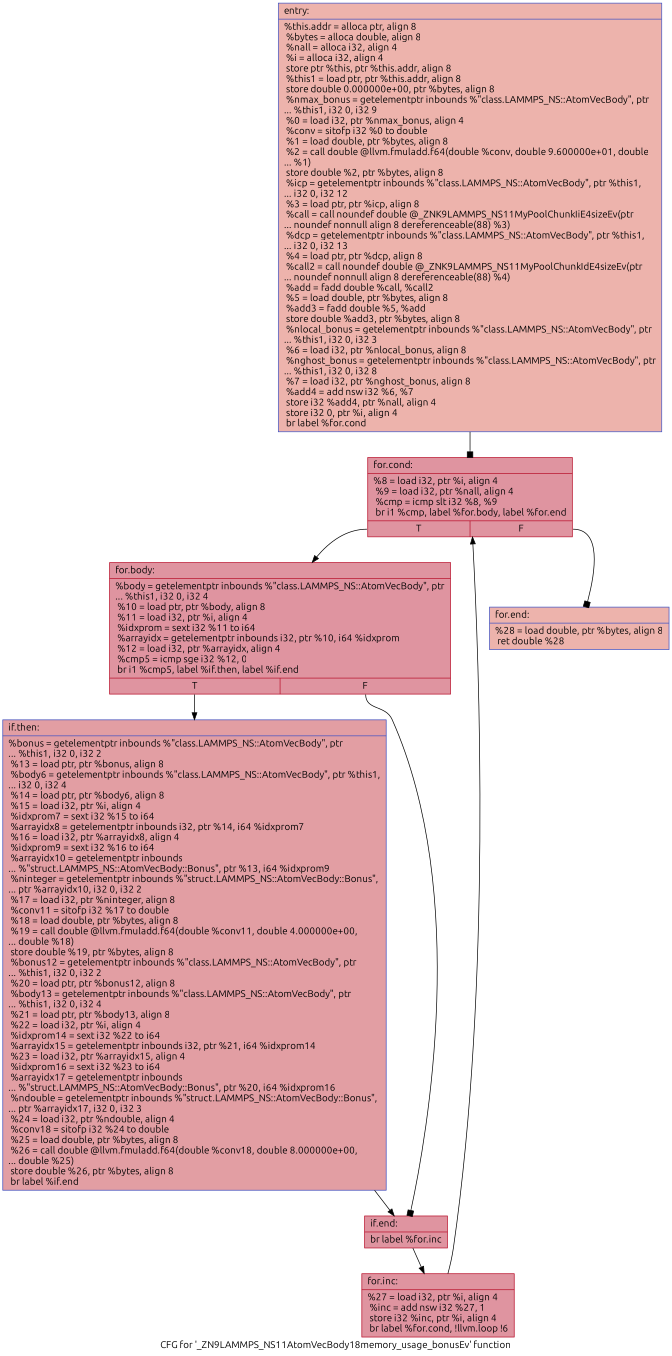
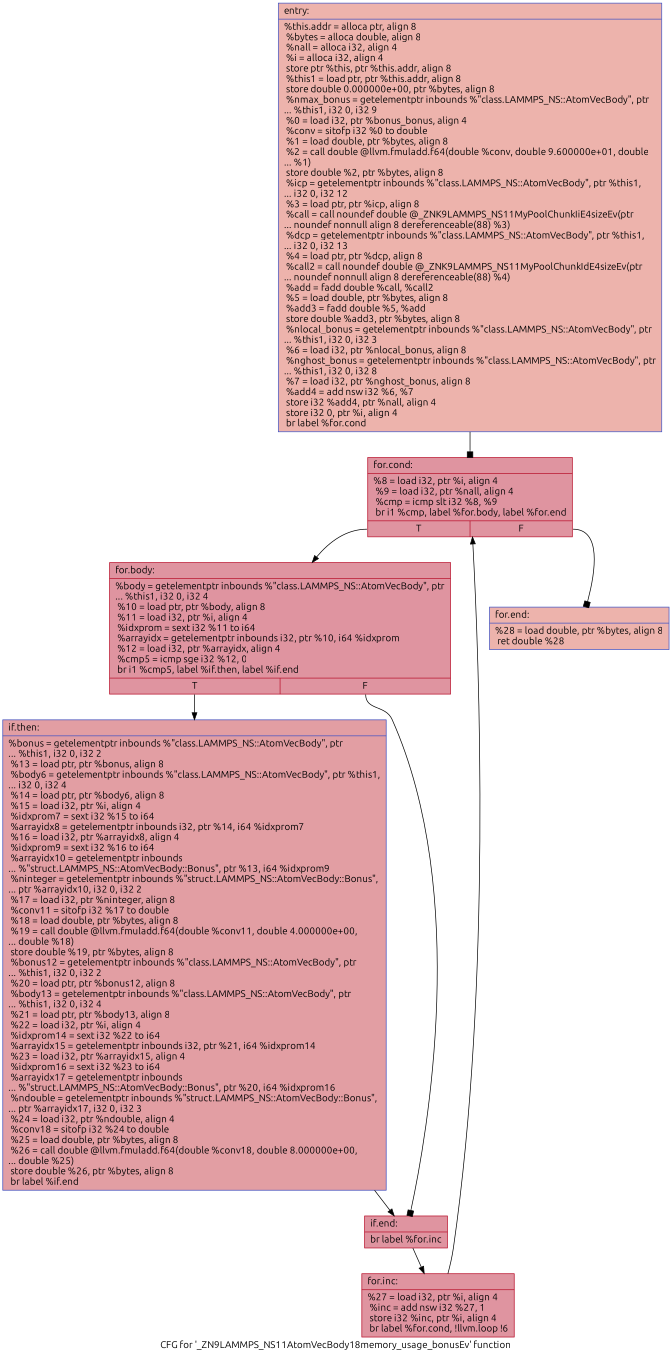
node "entry:": text "%0 = load i32, ptr %nmax_bonus, align 4" -> "%0 = load i32, ptr %bonus_bonus, align 4"
